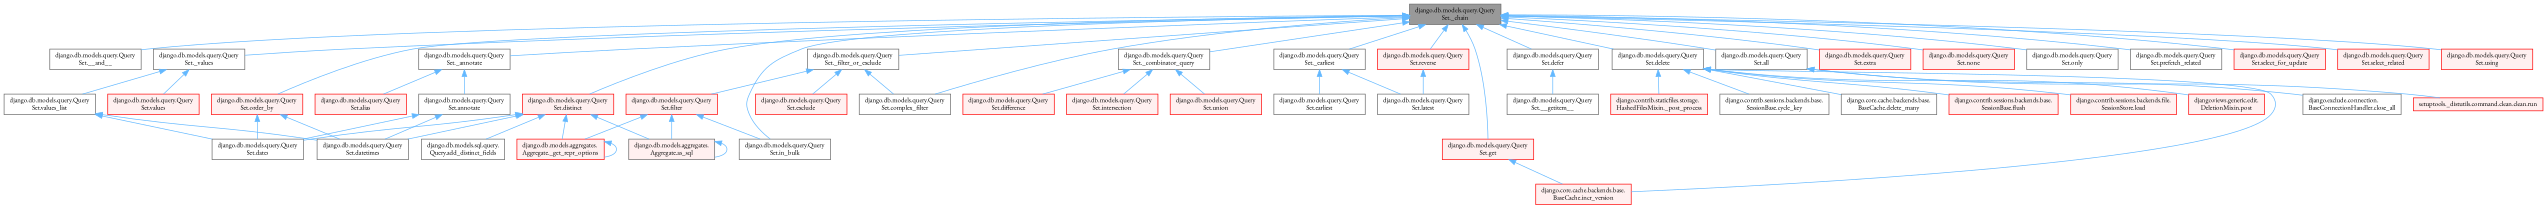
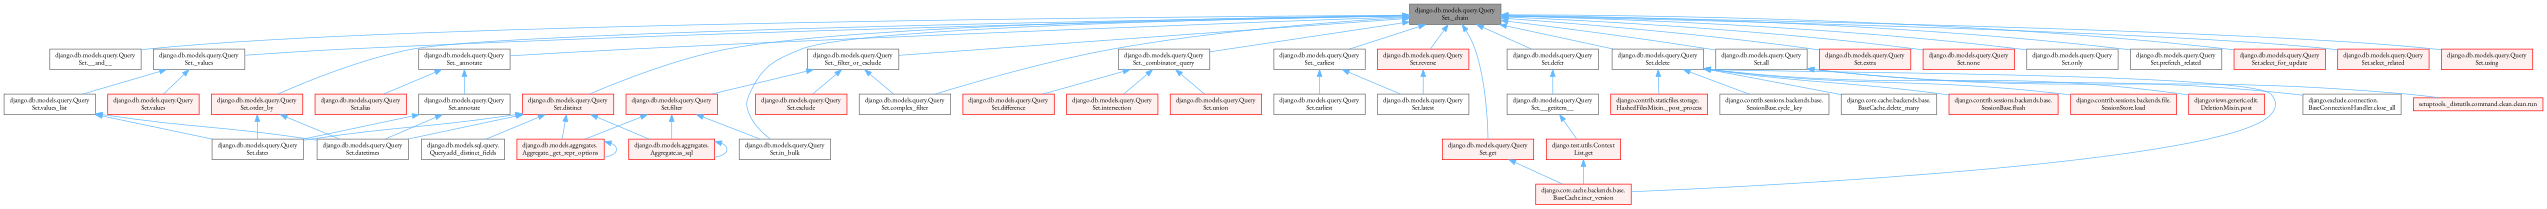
node "django.db.models.aggregates. Aggregate.as_sql": color grey40 -> red
node "django.test.utils.Context List.get": added
